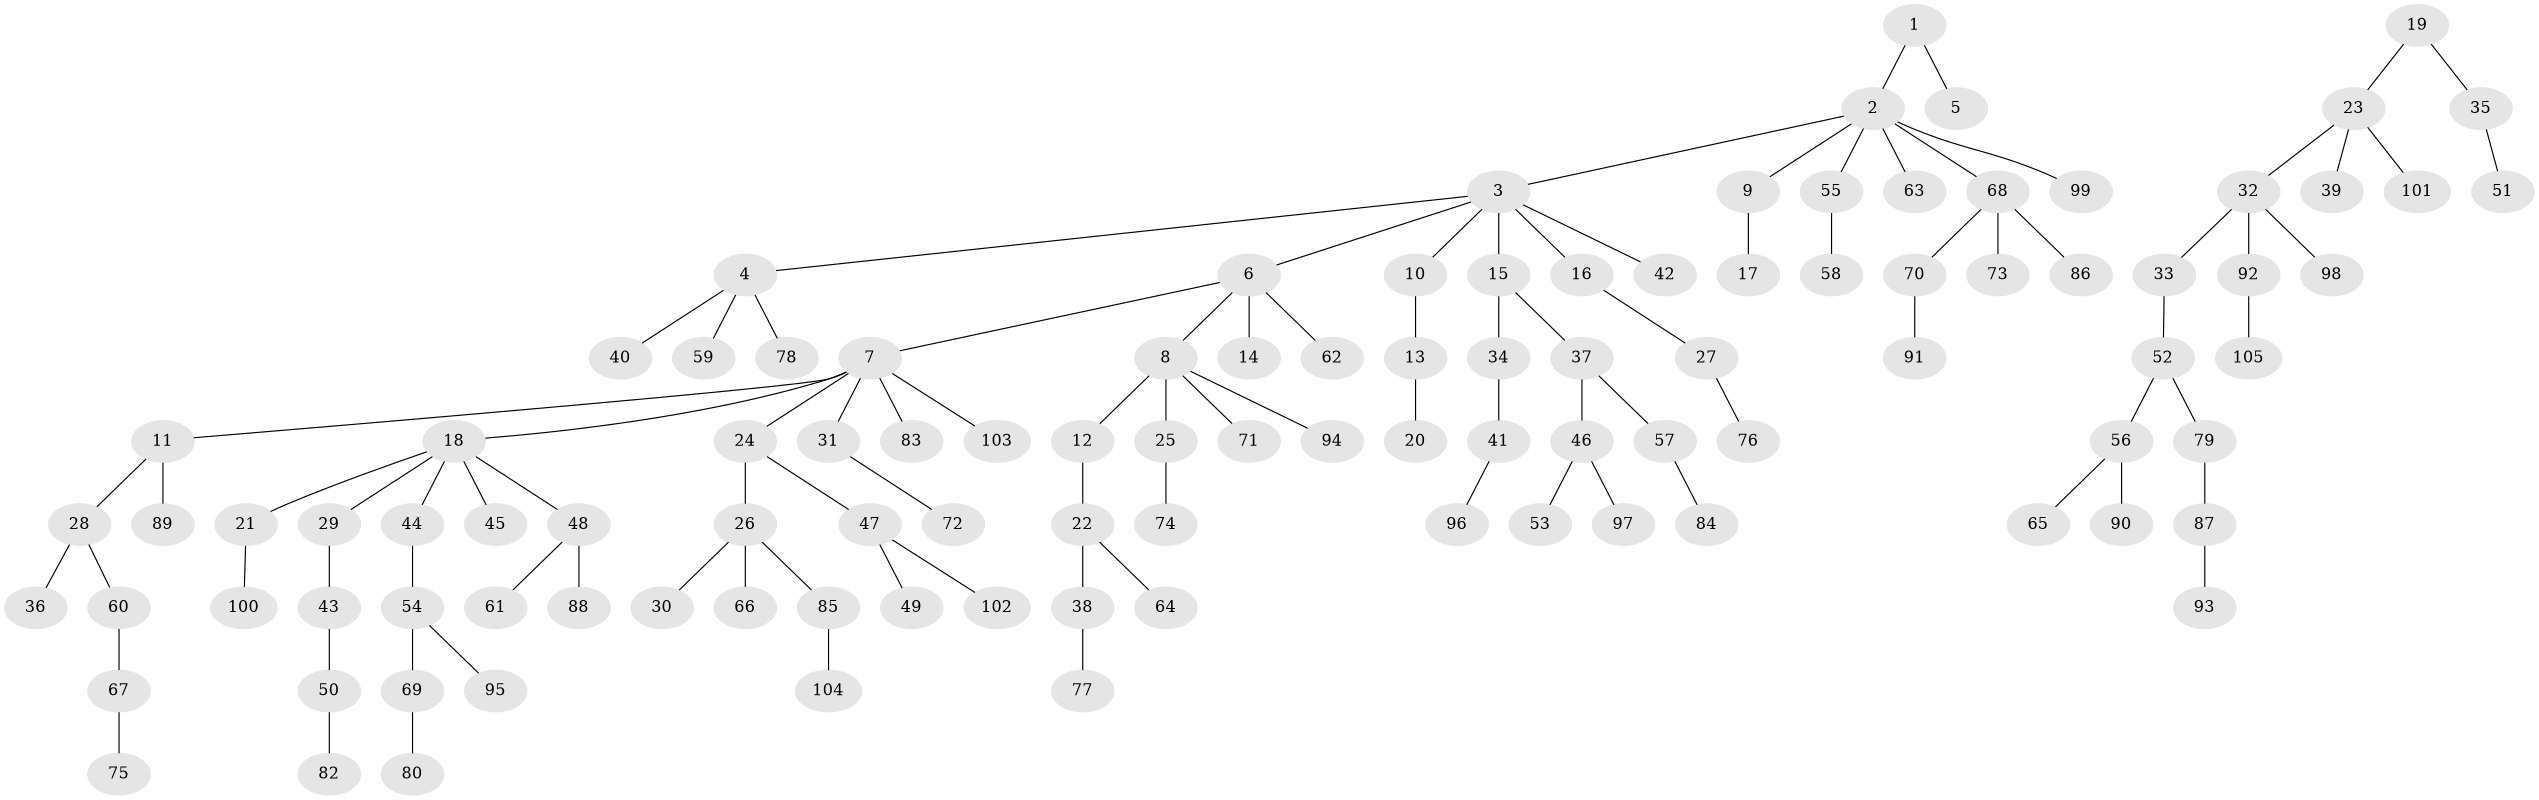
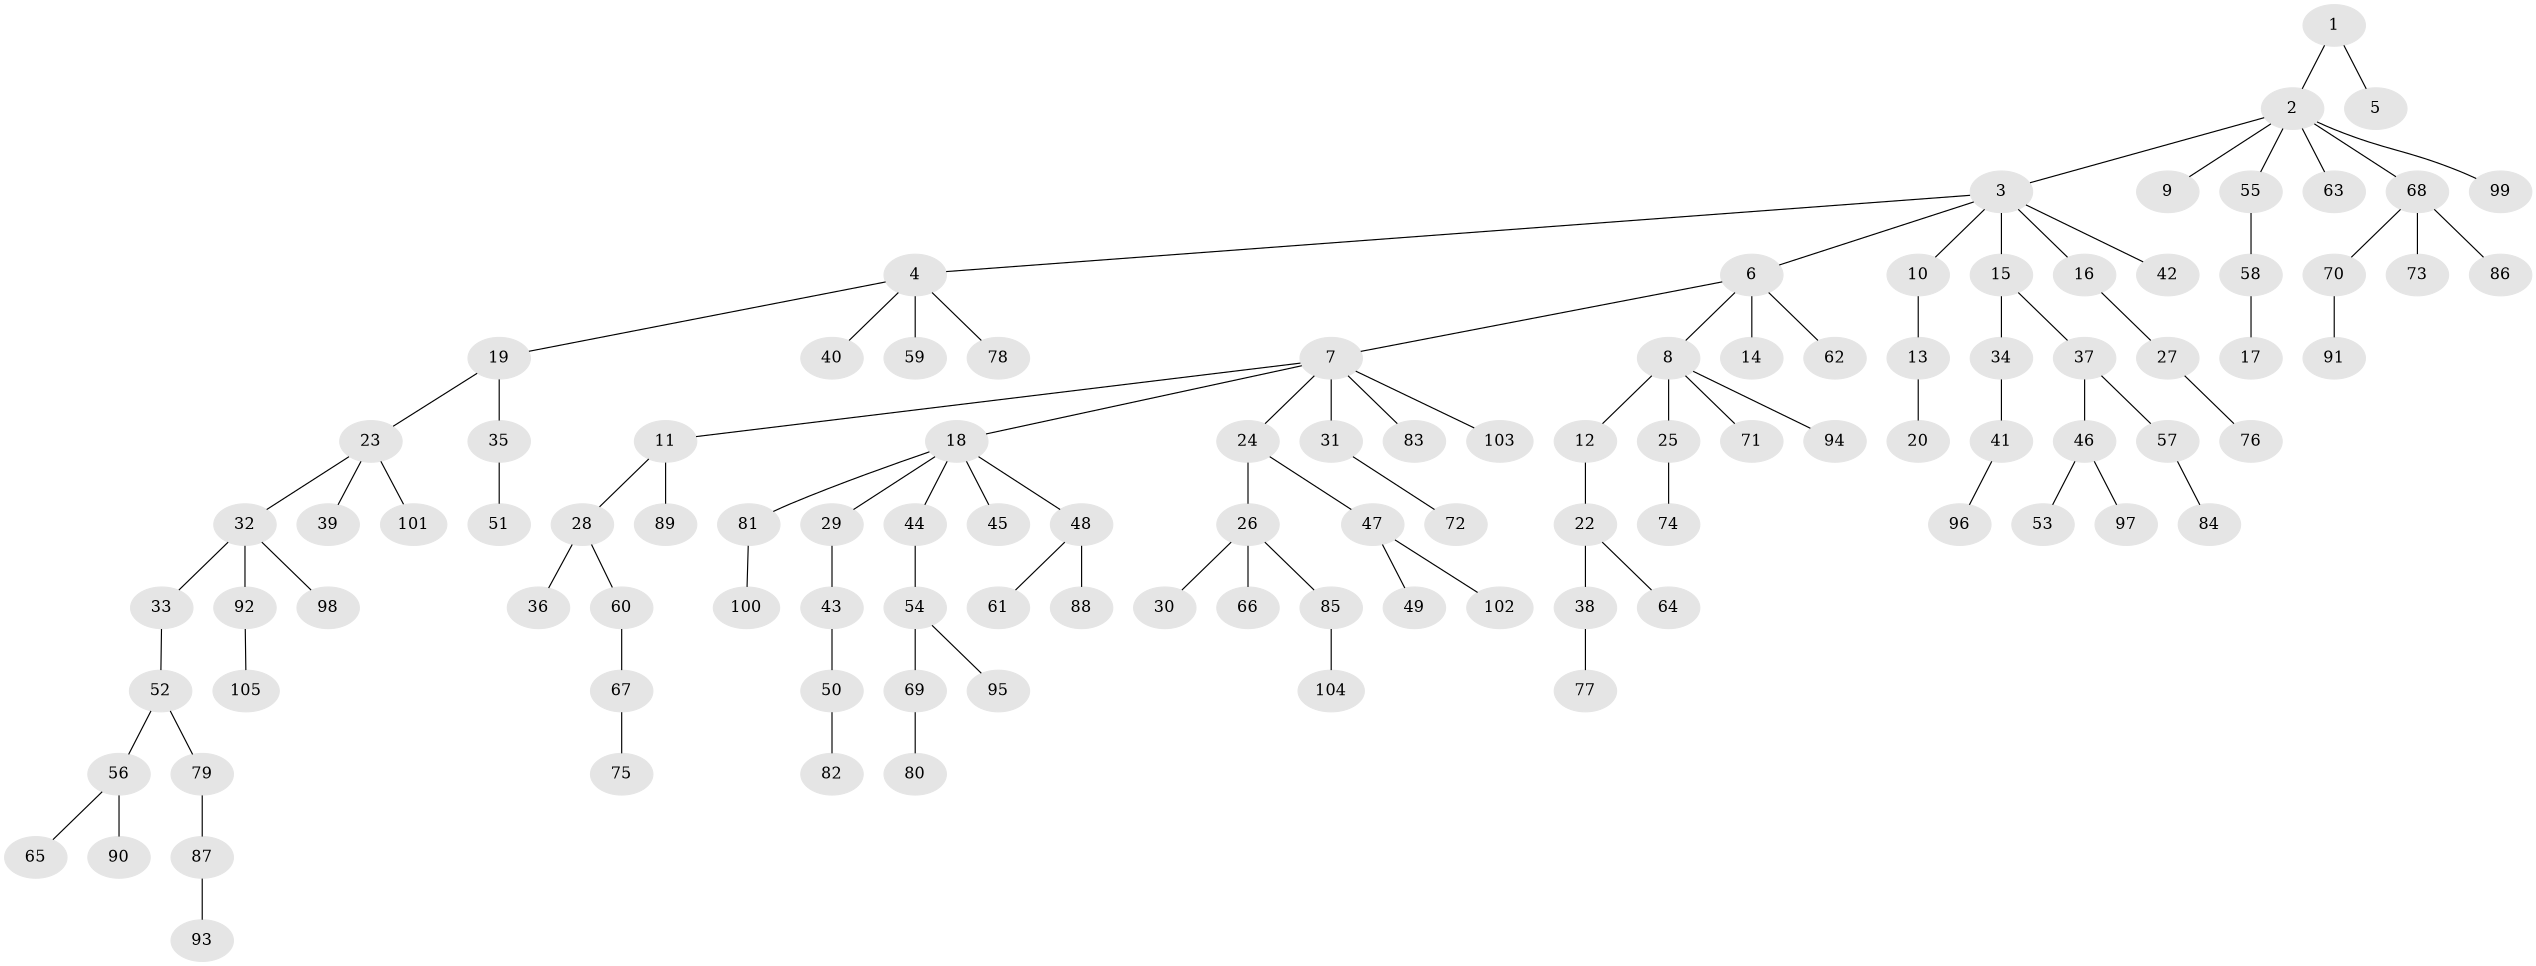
edge "9" -- "17": now "58" -- "17"
edge "4" -- "19": added
node "21": label "21" -> "81"
